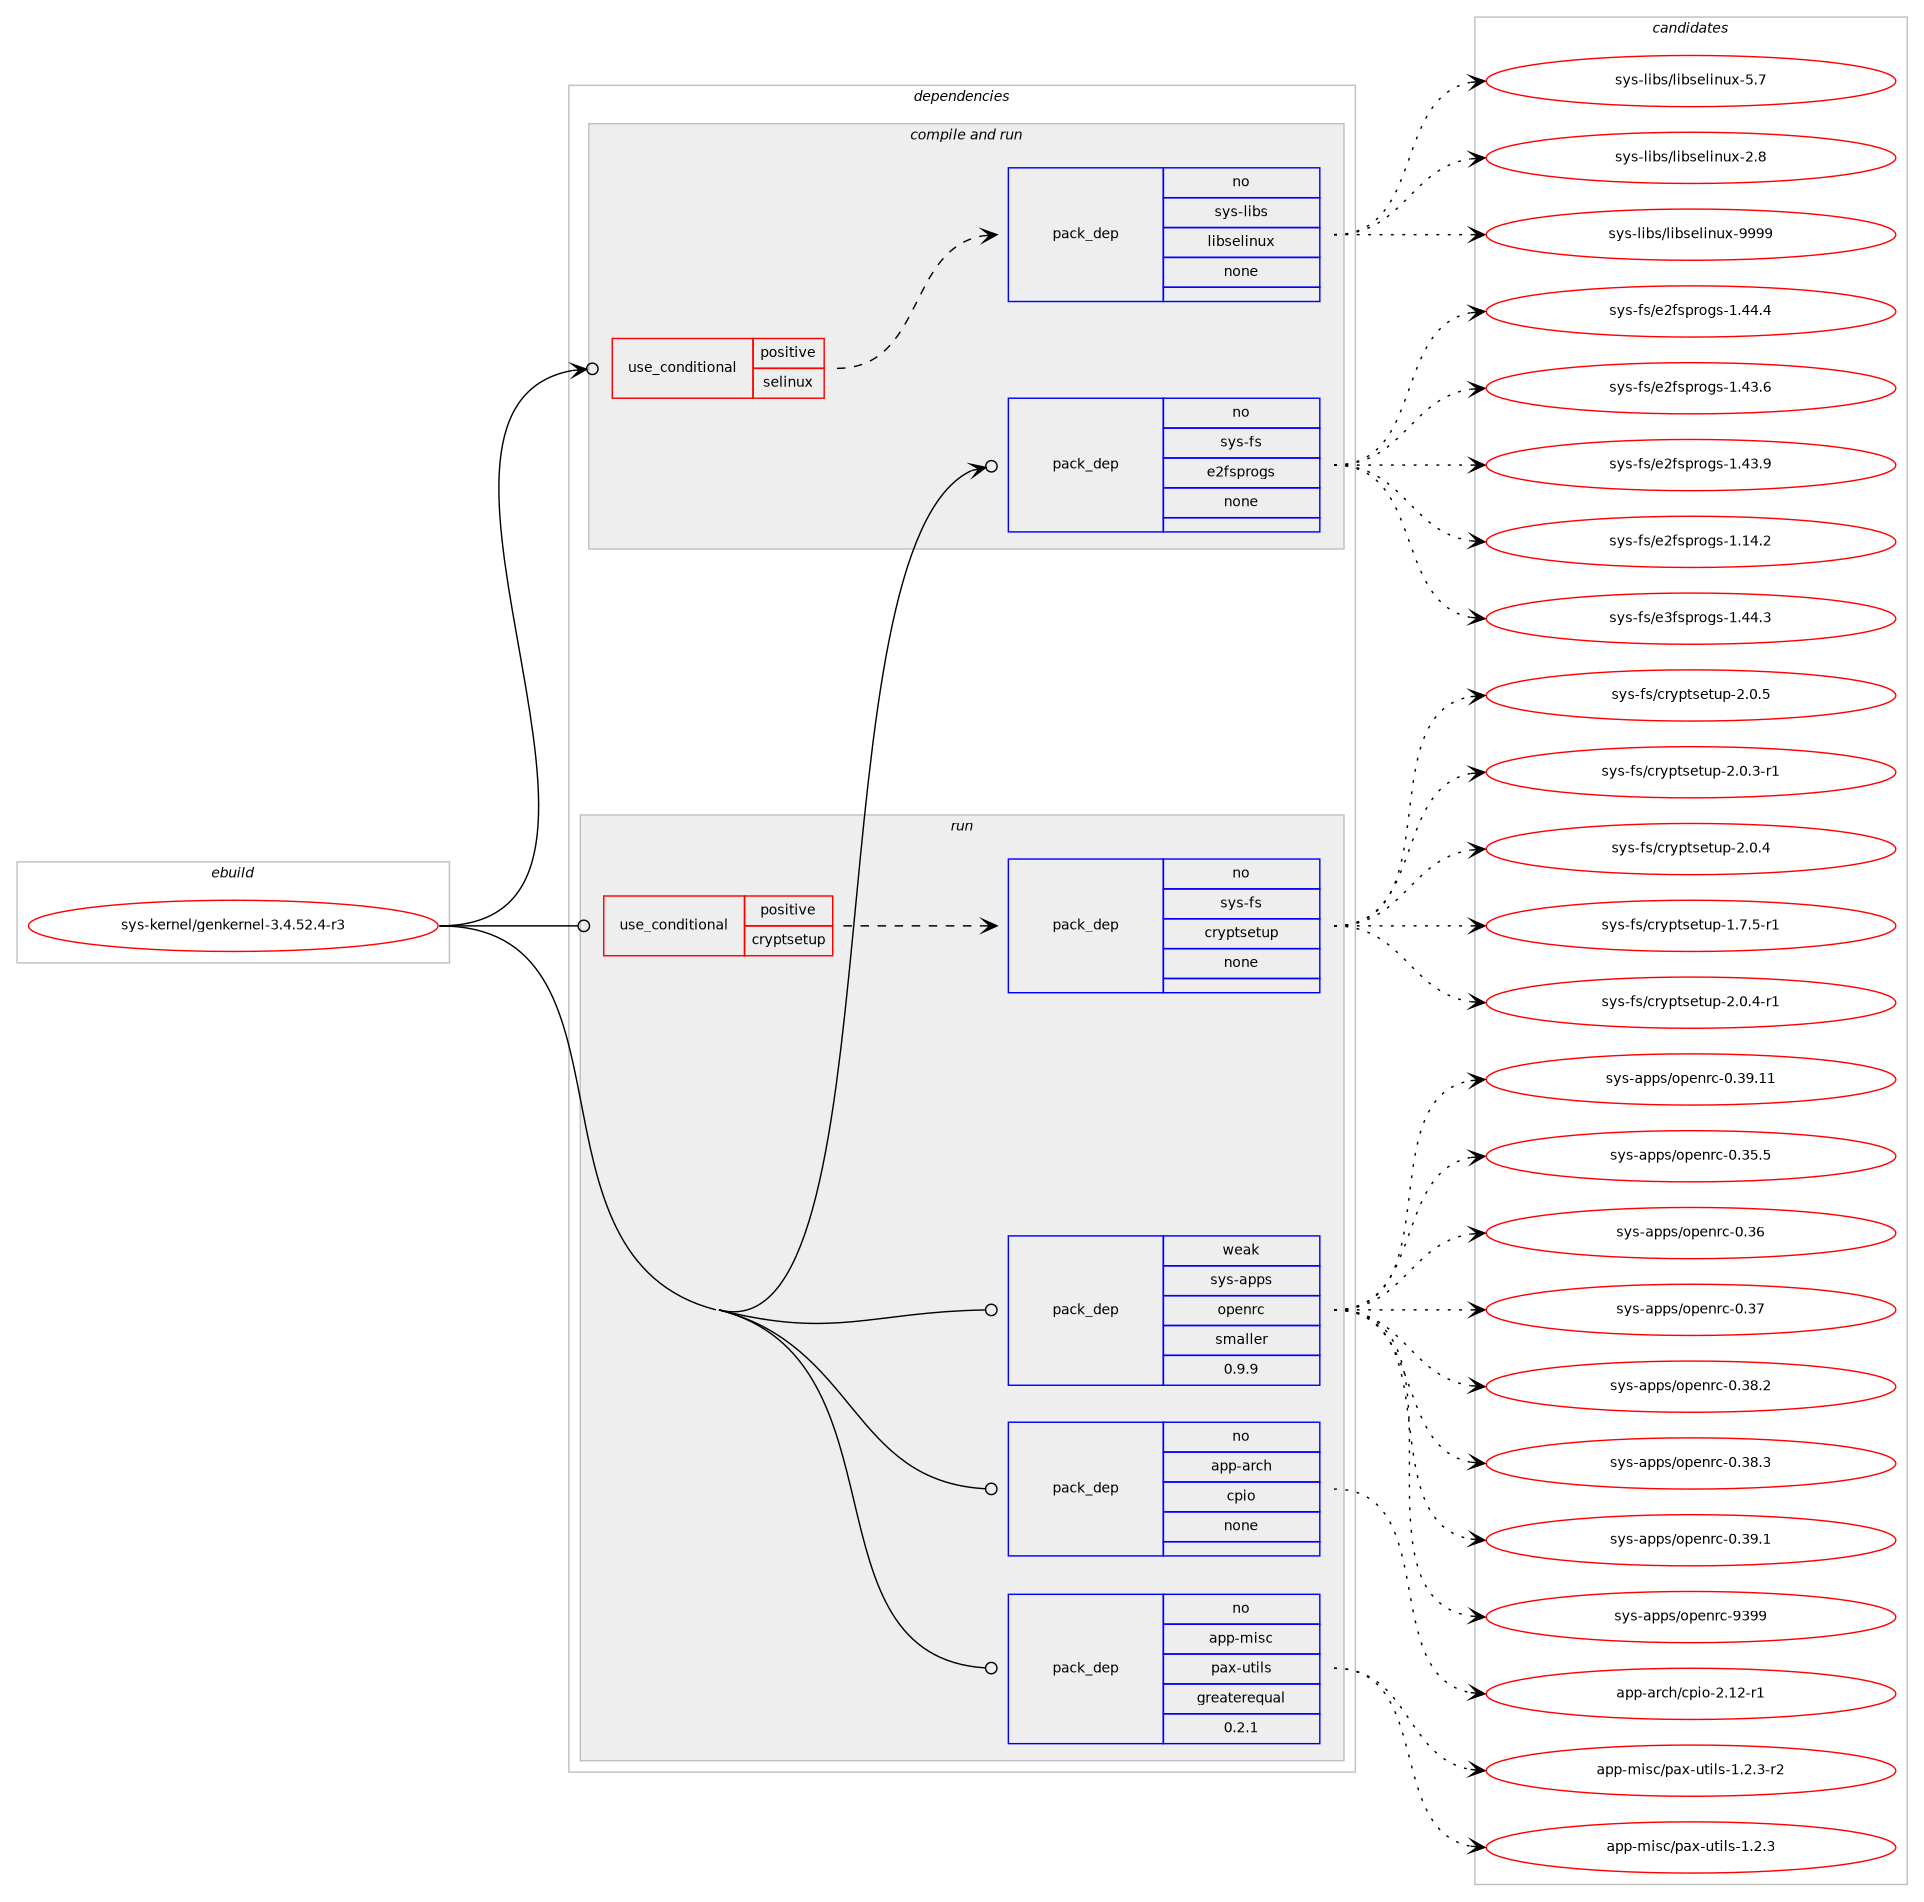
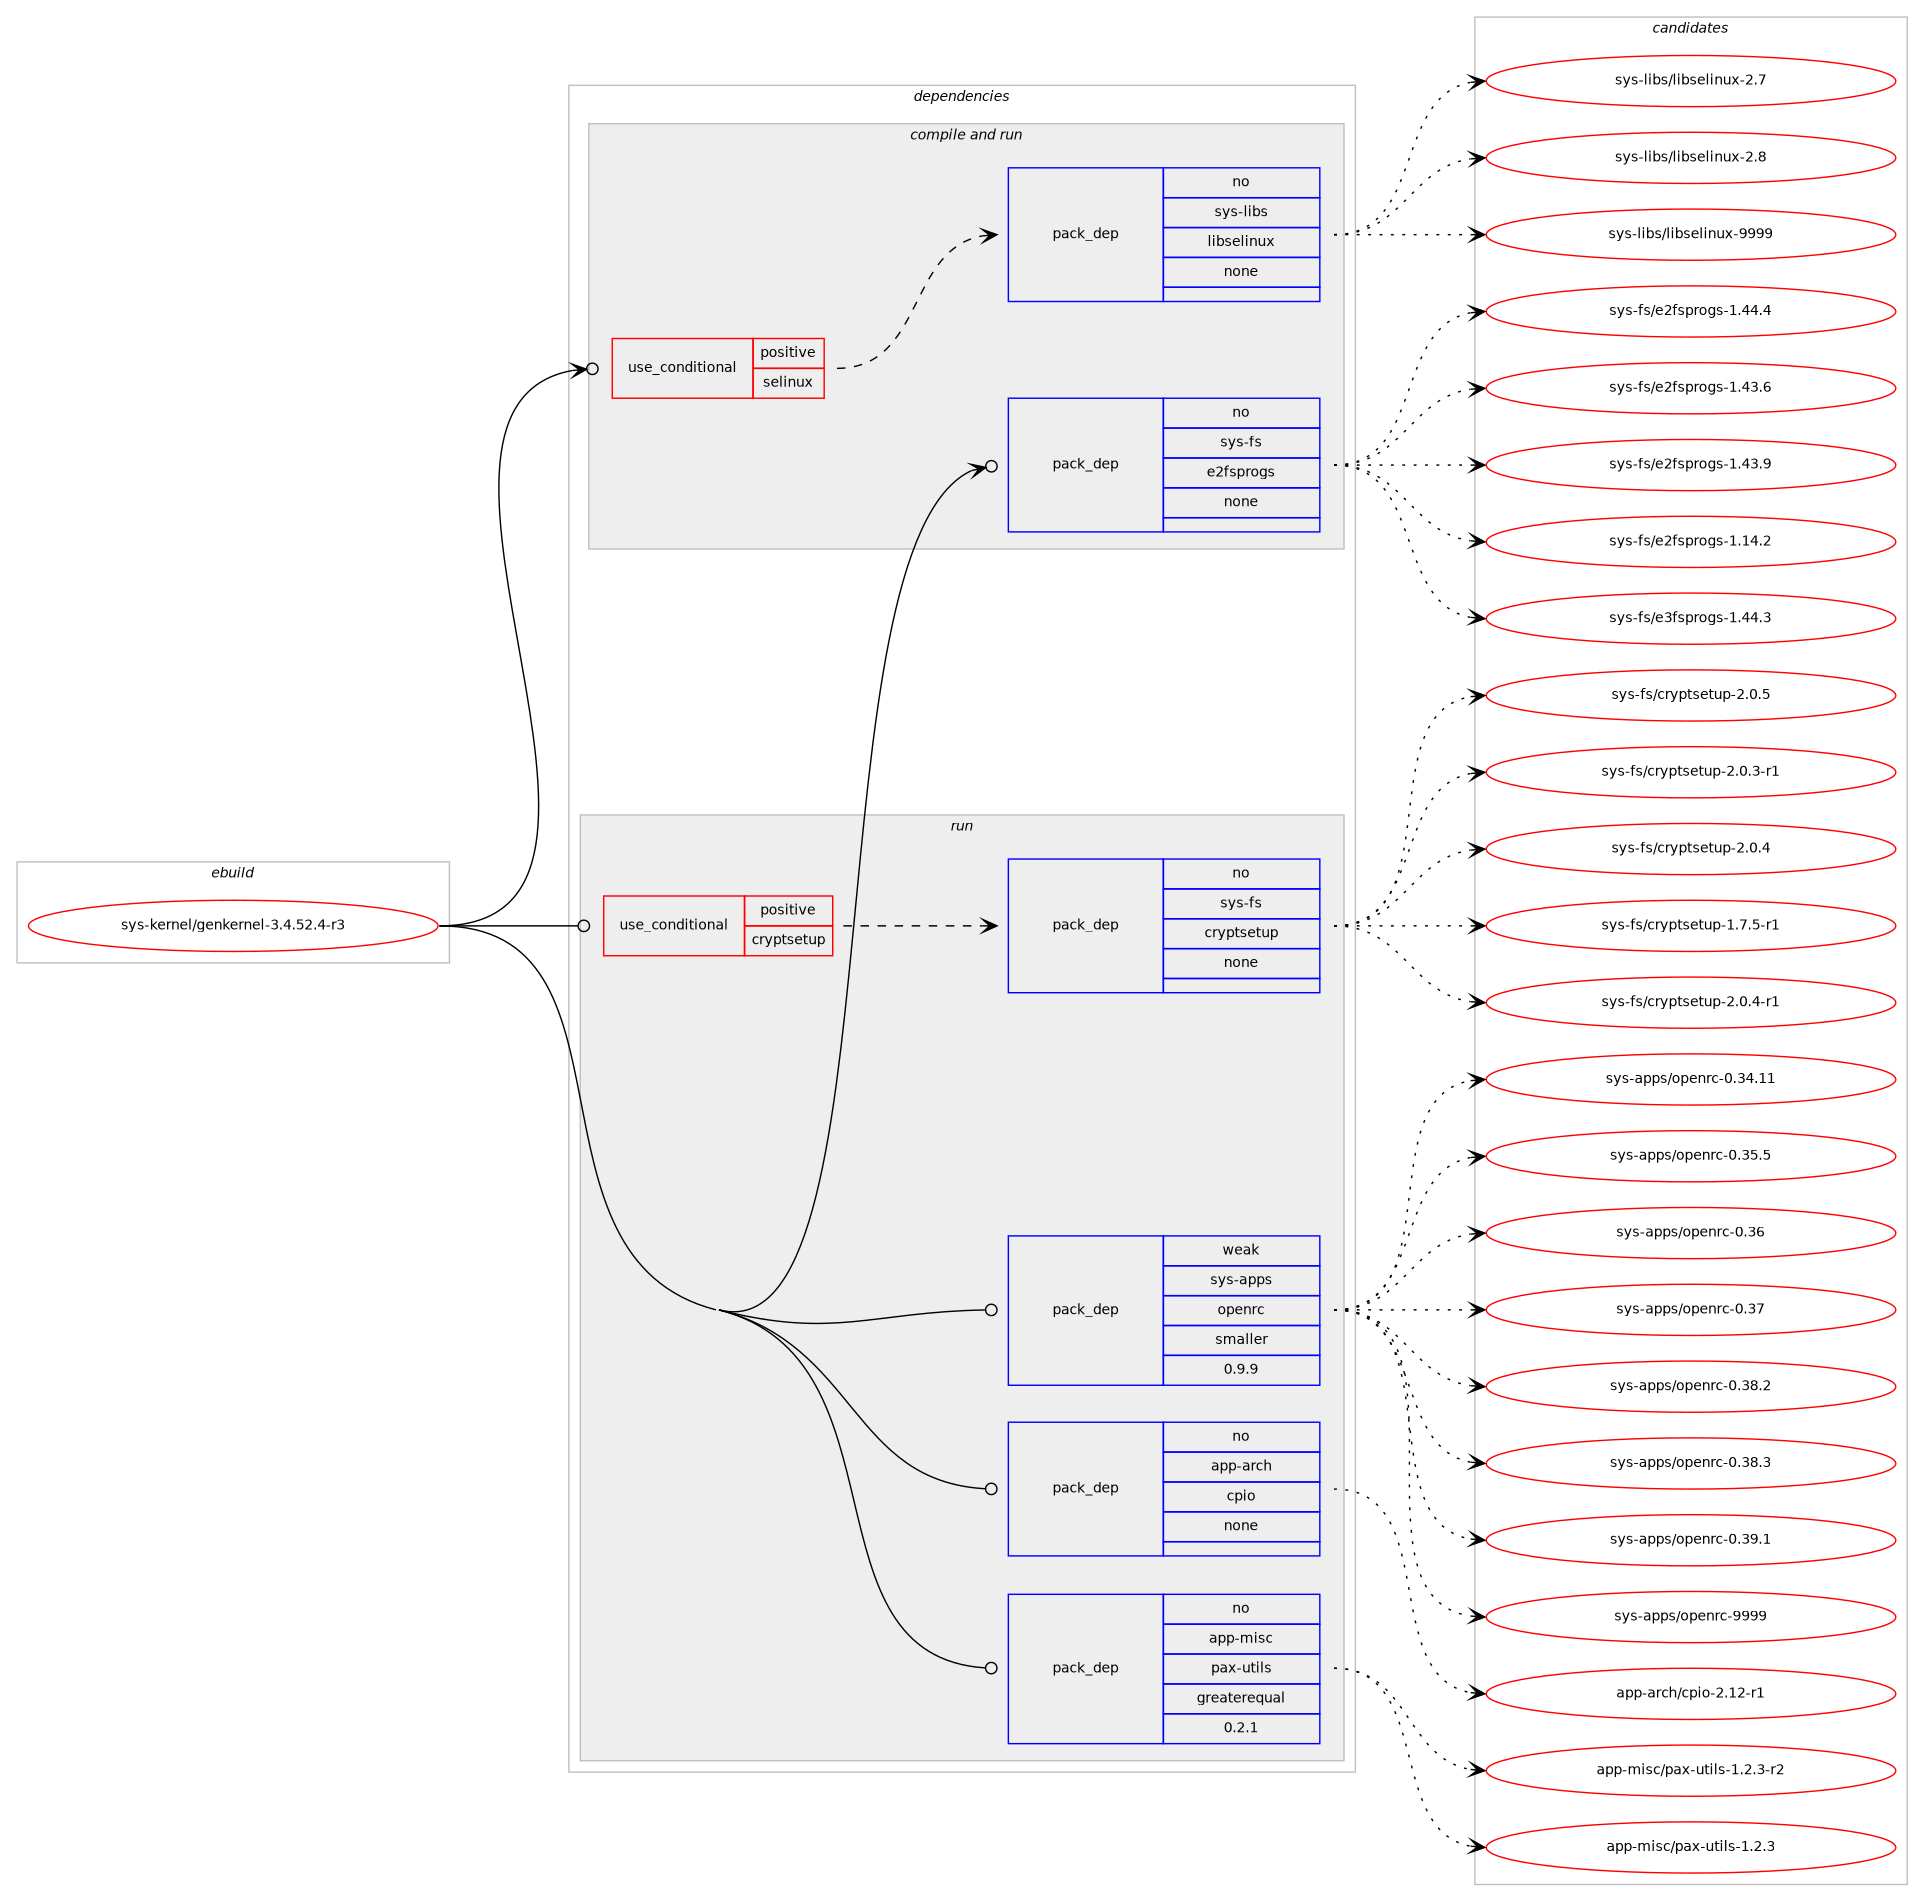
node "sys-libs/libselinux-5.7": label "sys-libs/libselinux-5.7" -> "sys-libs/libselinux-2.7"
node "sys-apps/openrc-0.39.11": label "sys-apps/openrc-0.39.11" -> "sys-apps/openrc-0.34.11"
node "sys-apps/openrc-9399": label "sys-apps/openrc-9399" -> "sys-apps/openrc-9999"
